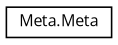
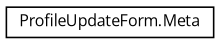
node "Meta.Meta": label "Meta.Meta" -> "ProfileUpdateForm.Meta"
